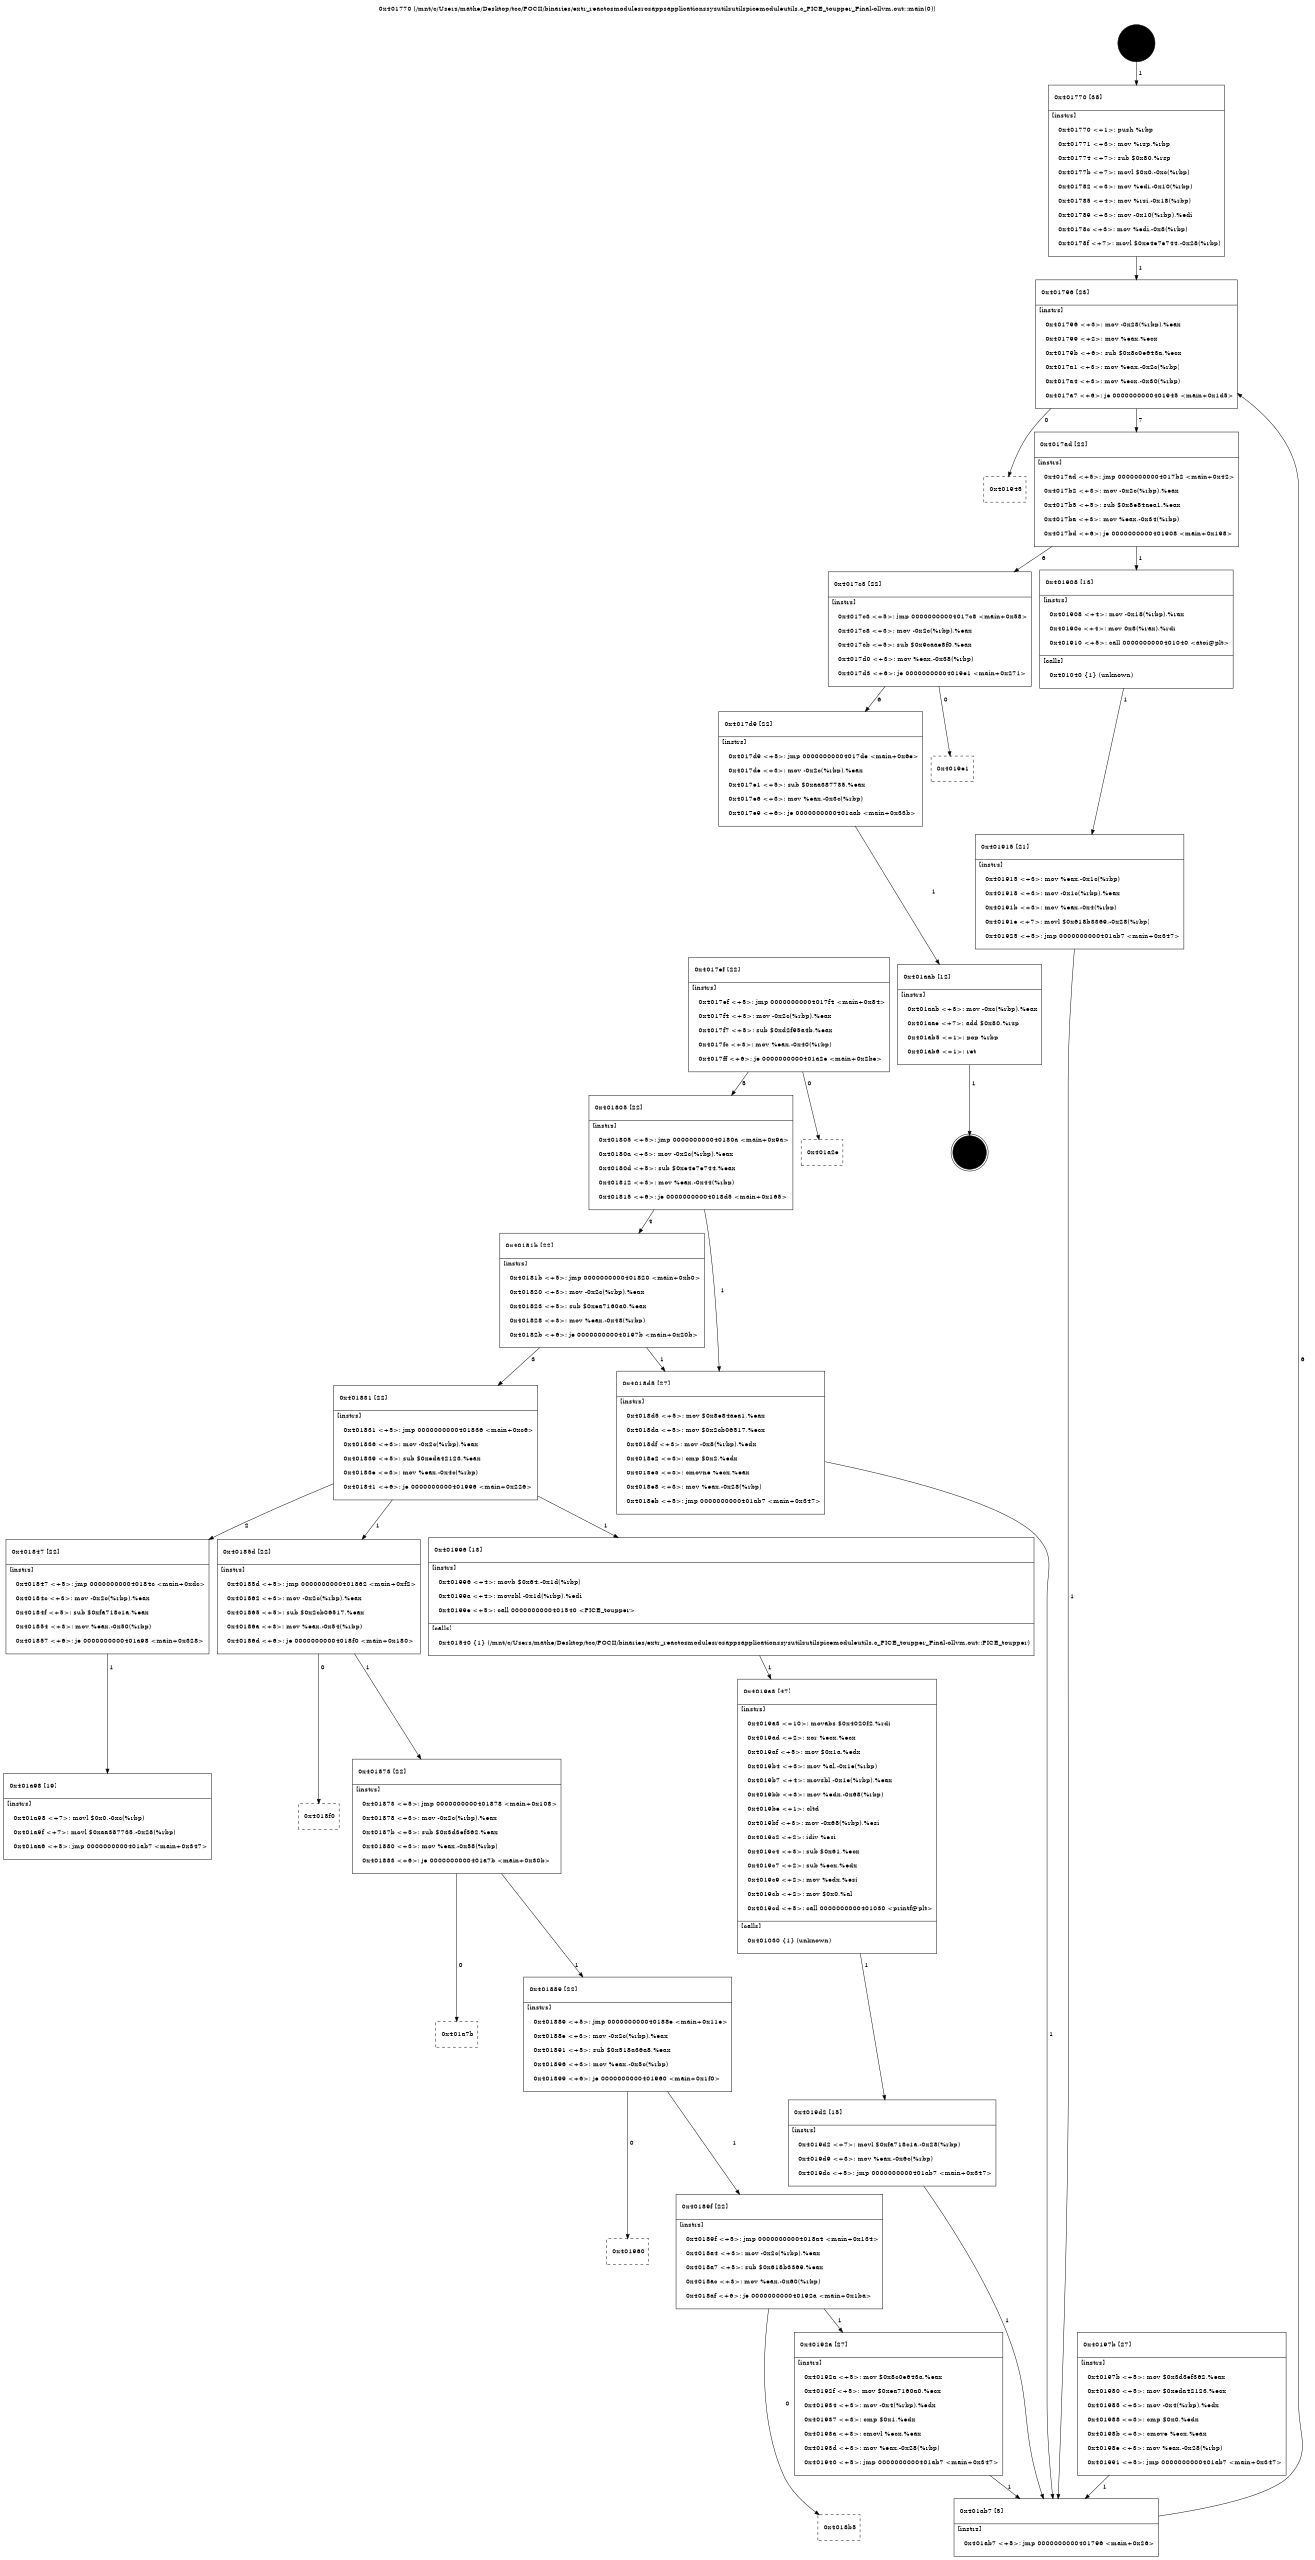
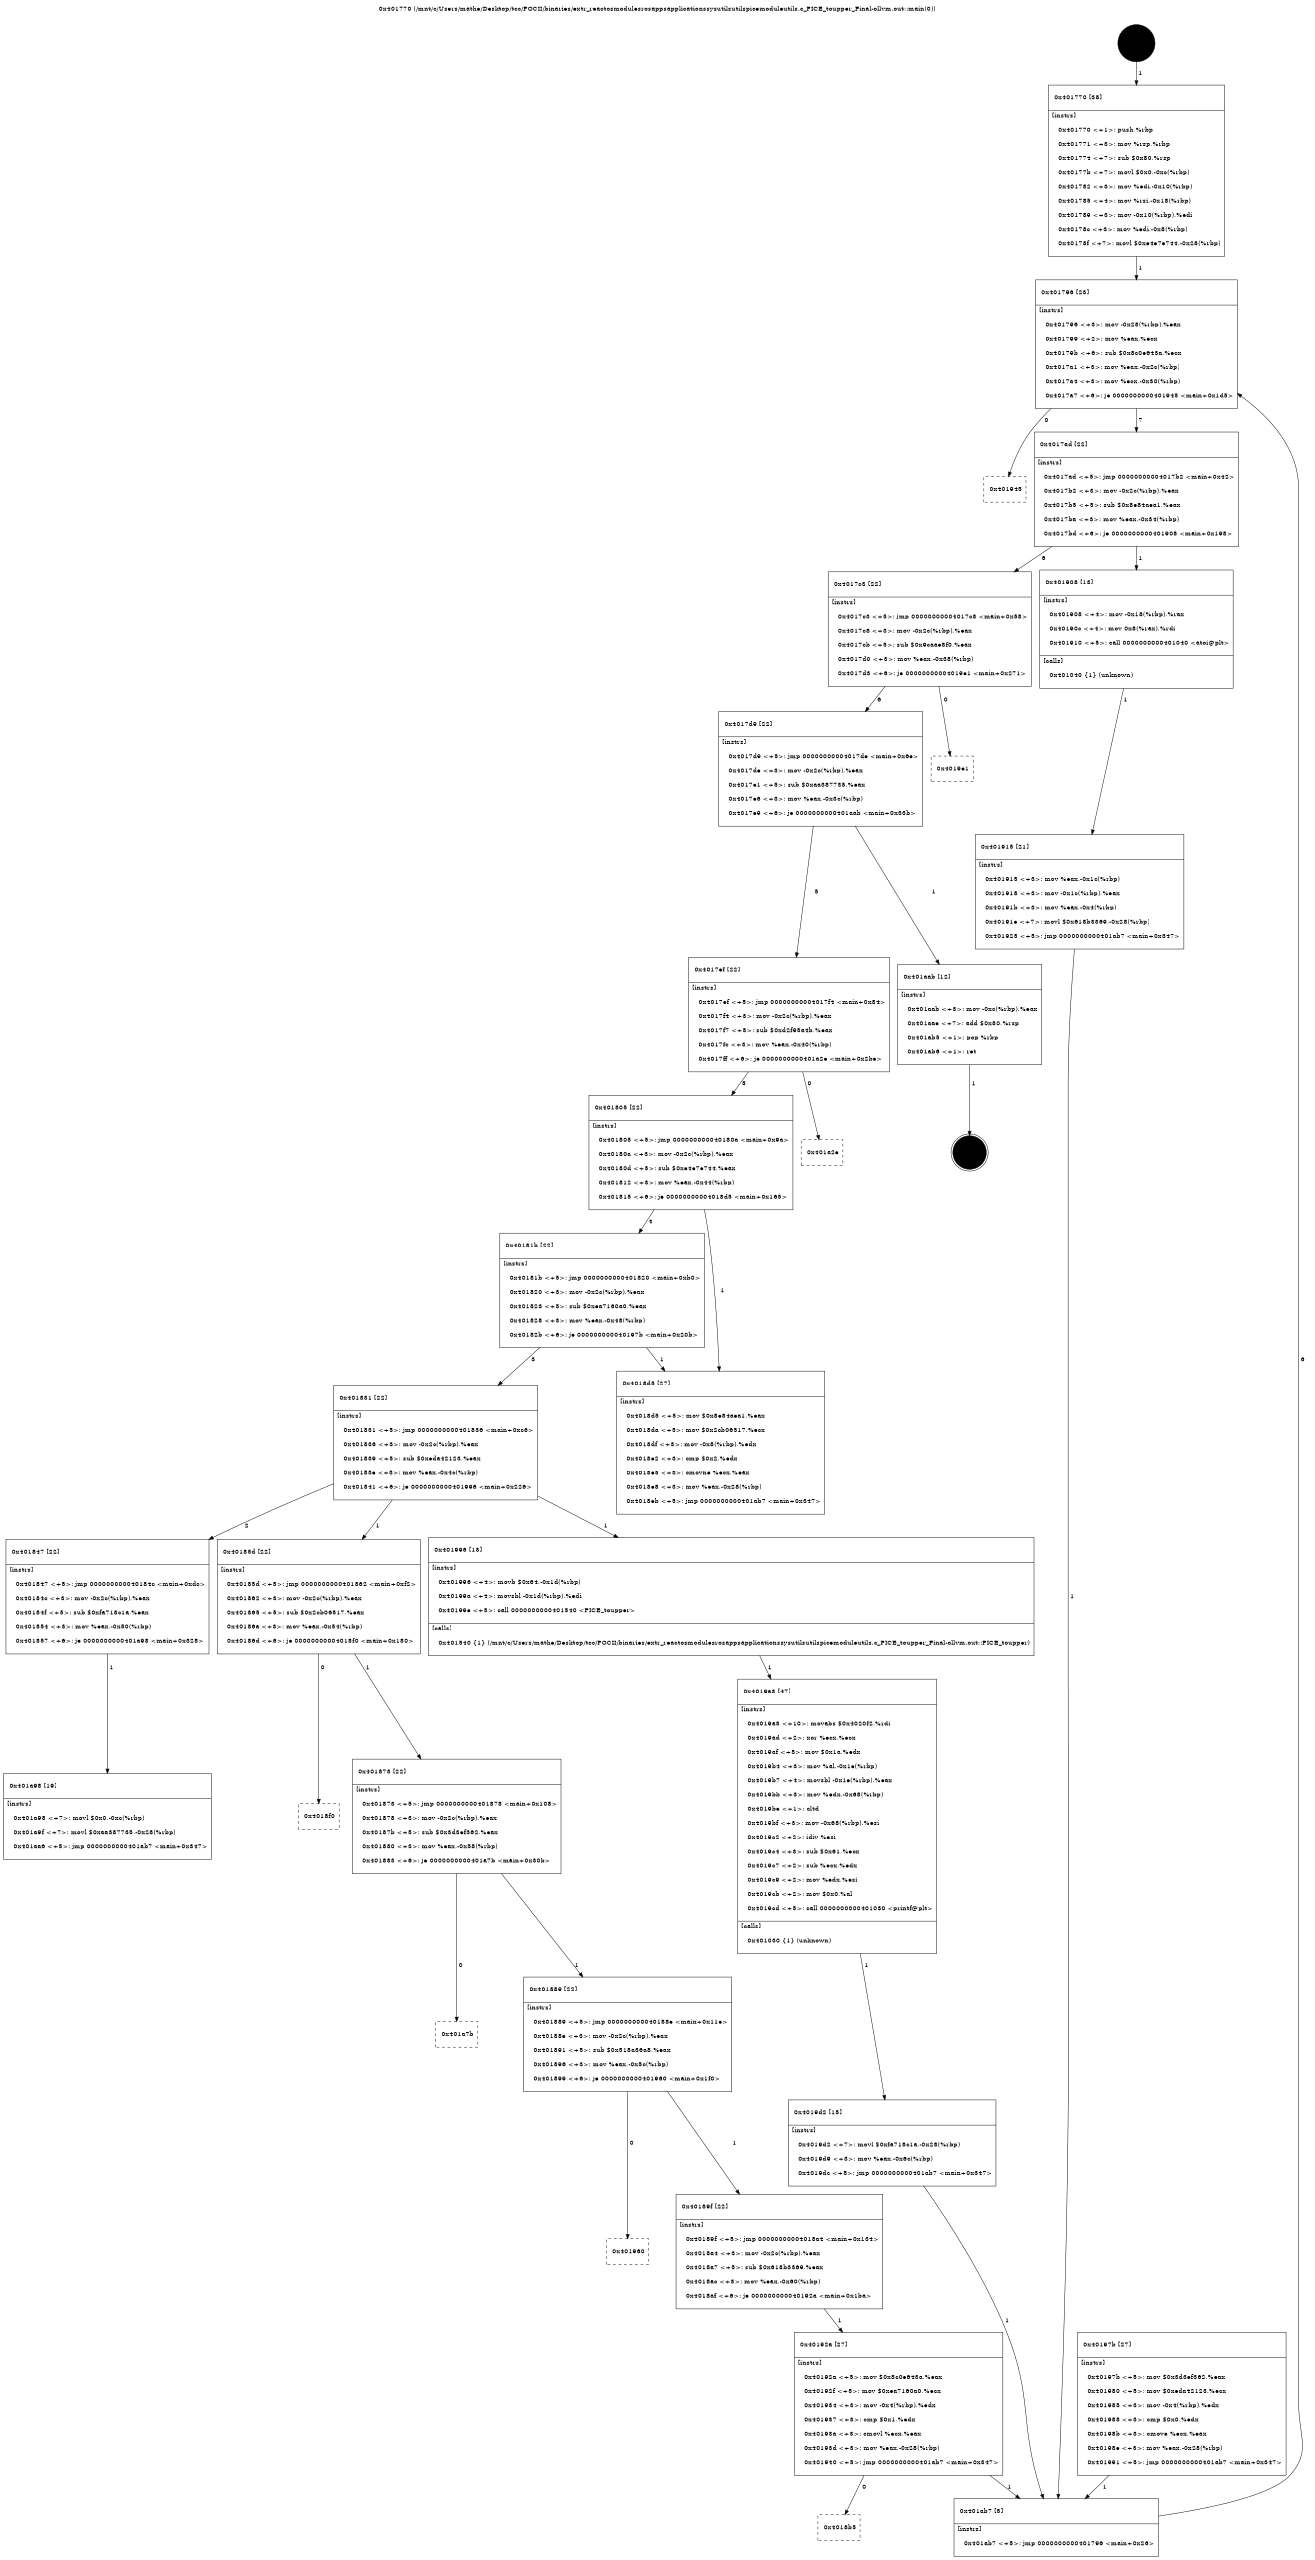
edge "0x4017d9 [22]" -> "0x4017ef [22]": added, label "5"
edge "0x4018d5 [27]" -> "0x401ab7 [5]": removed, label "1"
edge "0x40189f [22]" -> "0x4018b5": now "0x40192a [27]" -> "0x4018b5"
